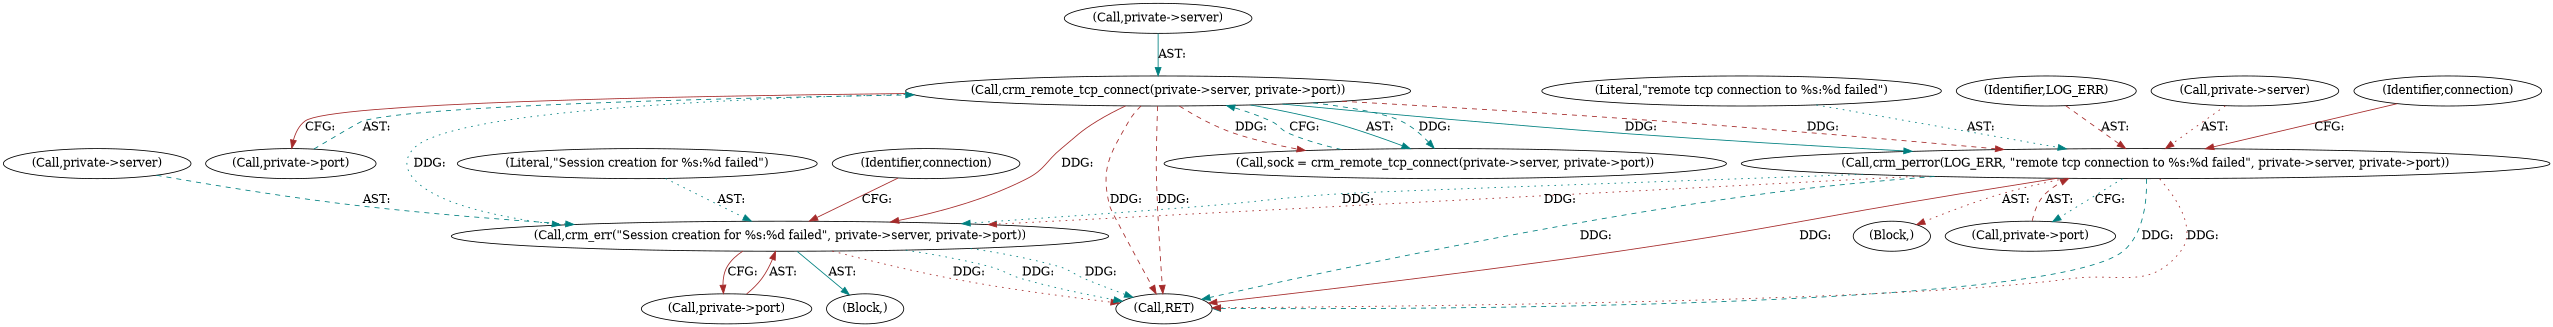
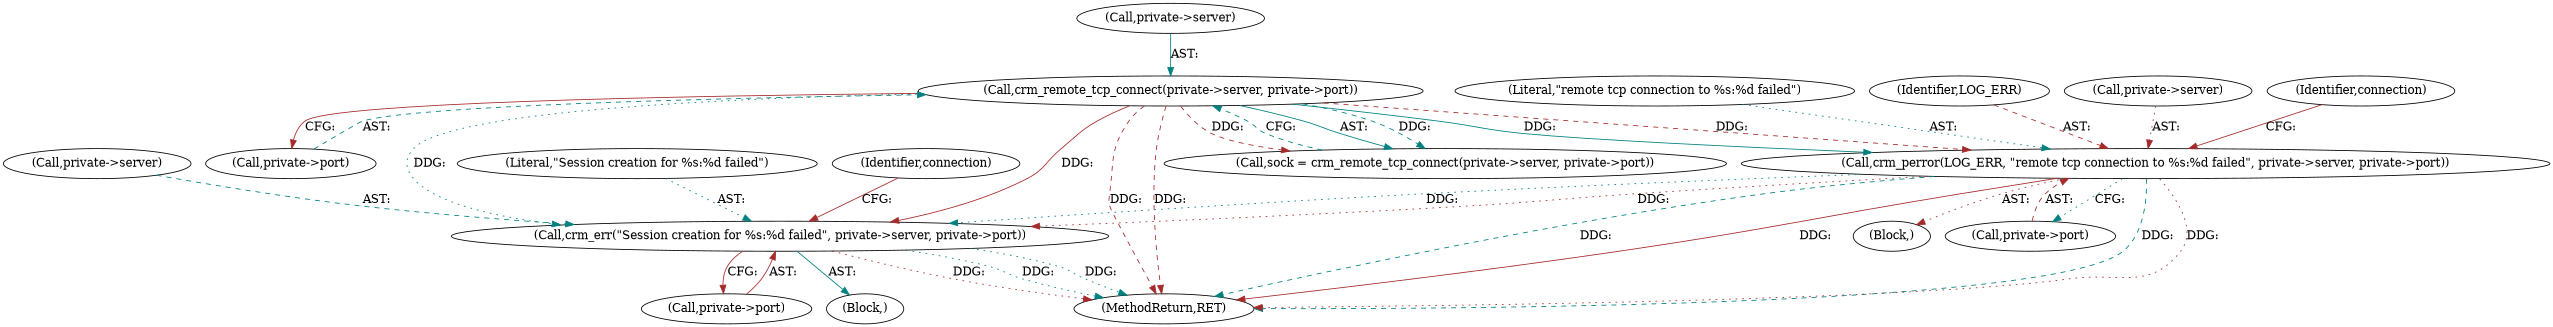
node "(Call,RET)": label "(Call,RET)" -> "(MethodReturn,RET)"
